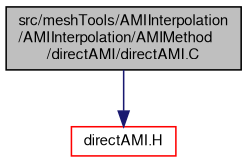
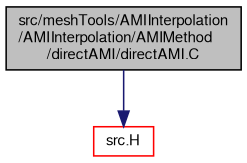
node "directAMI.H": label "directAMI.H" -> "src.H"
